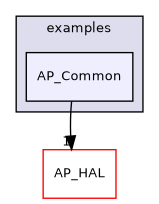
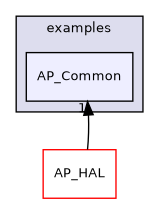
edge "AP_Common" -> "AP_HAL": reversed
